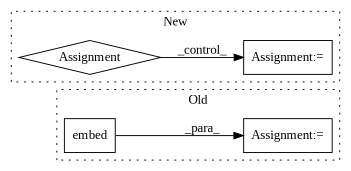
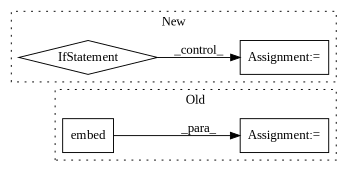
node "Assignment": label "Assignment" -> "IfStatement"
